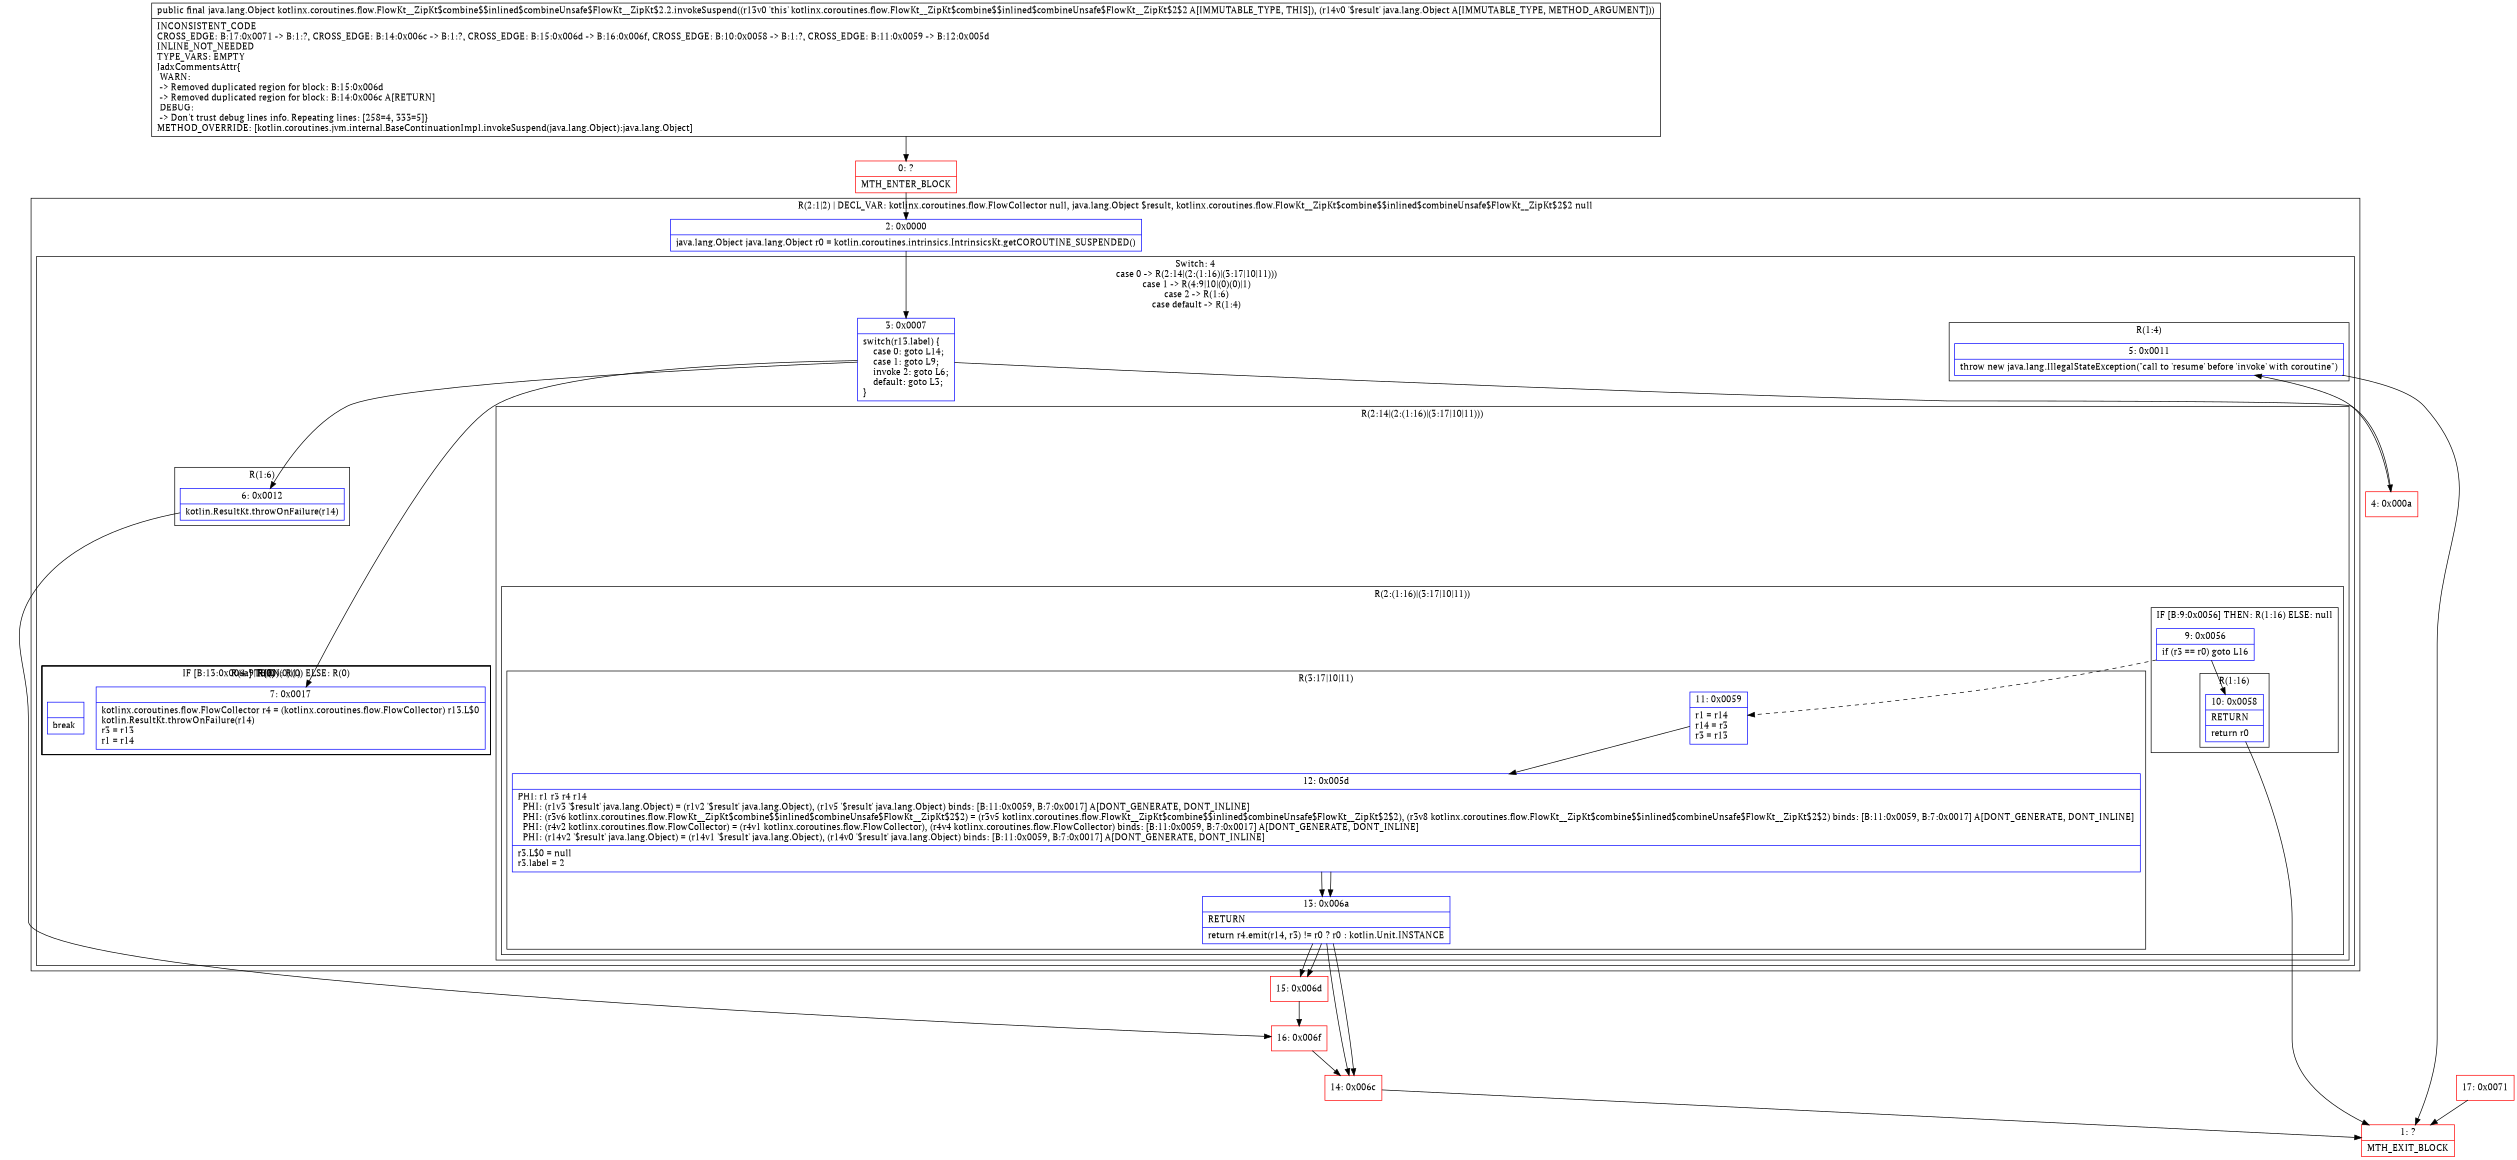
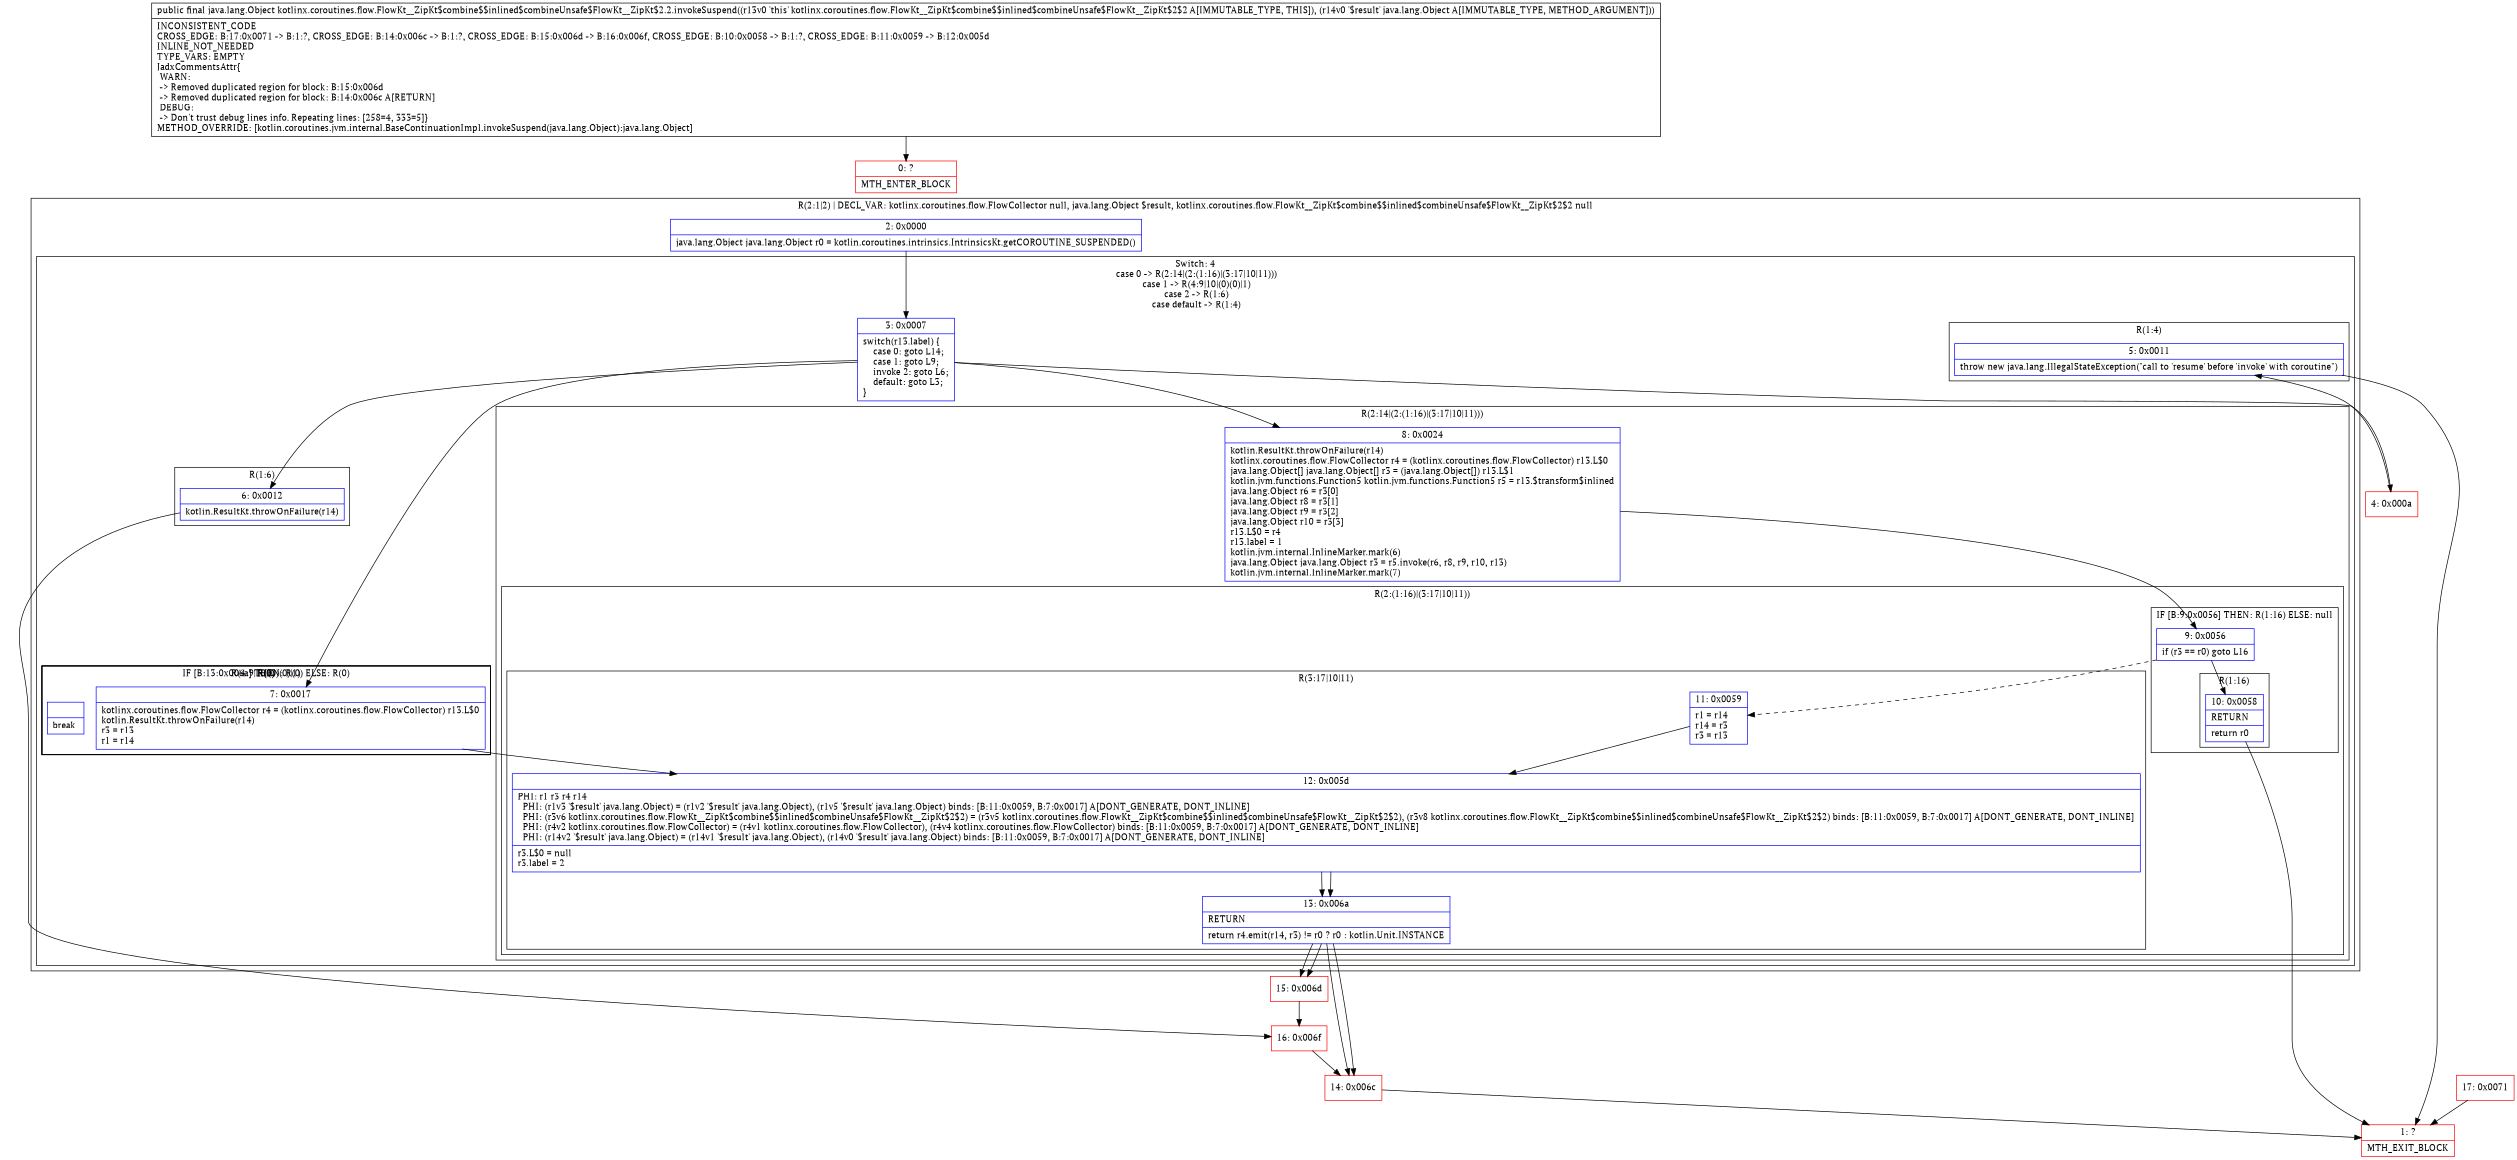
edge "0: ?" -> "2: 0x0000": removed
node "8: 0x0024": added
edge "7: 0x0017" -> "12: 0x005d": added
